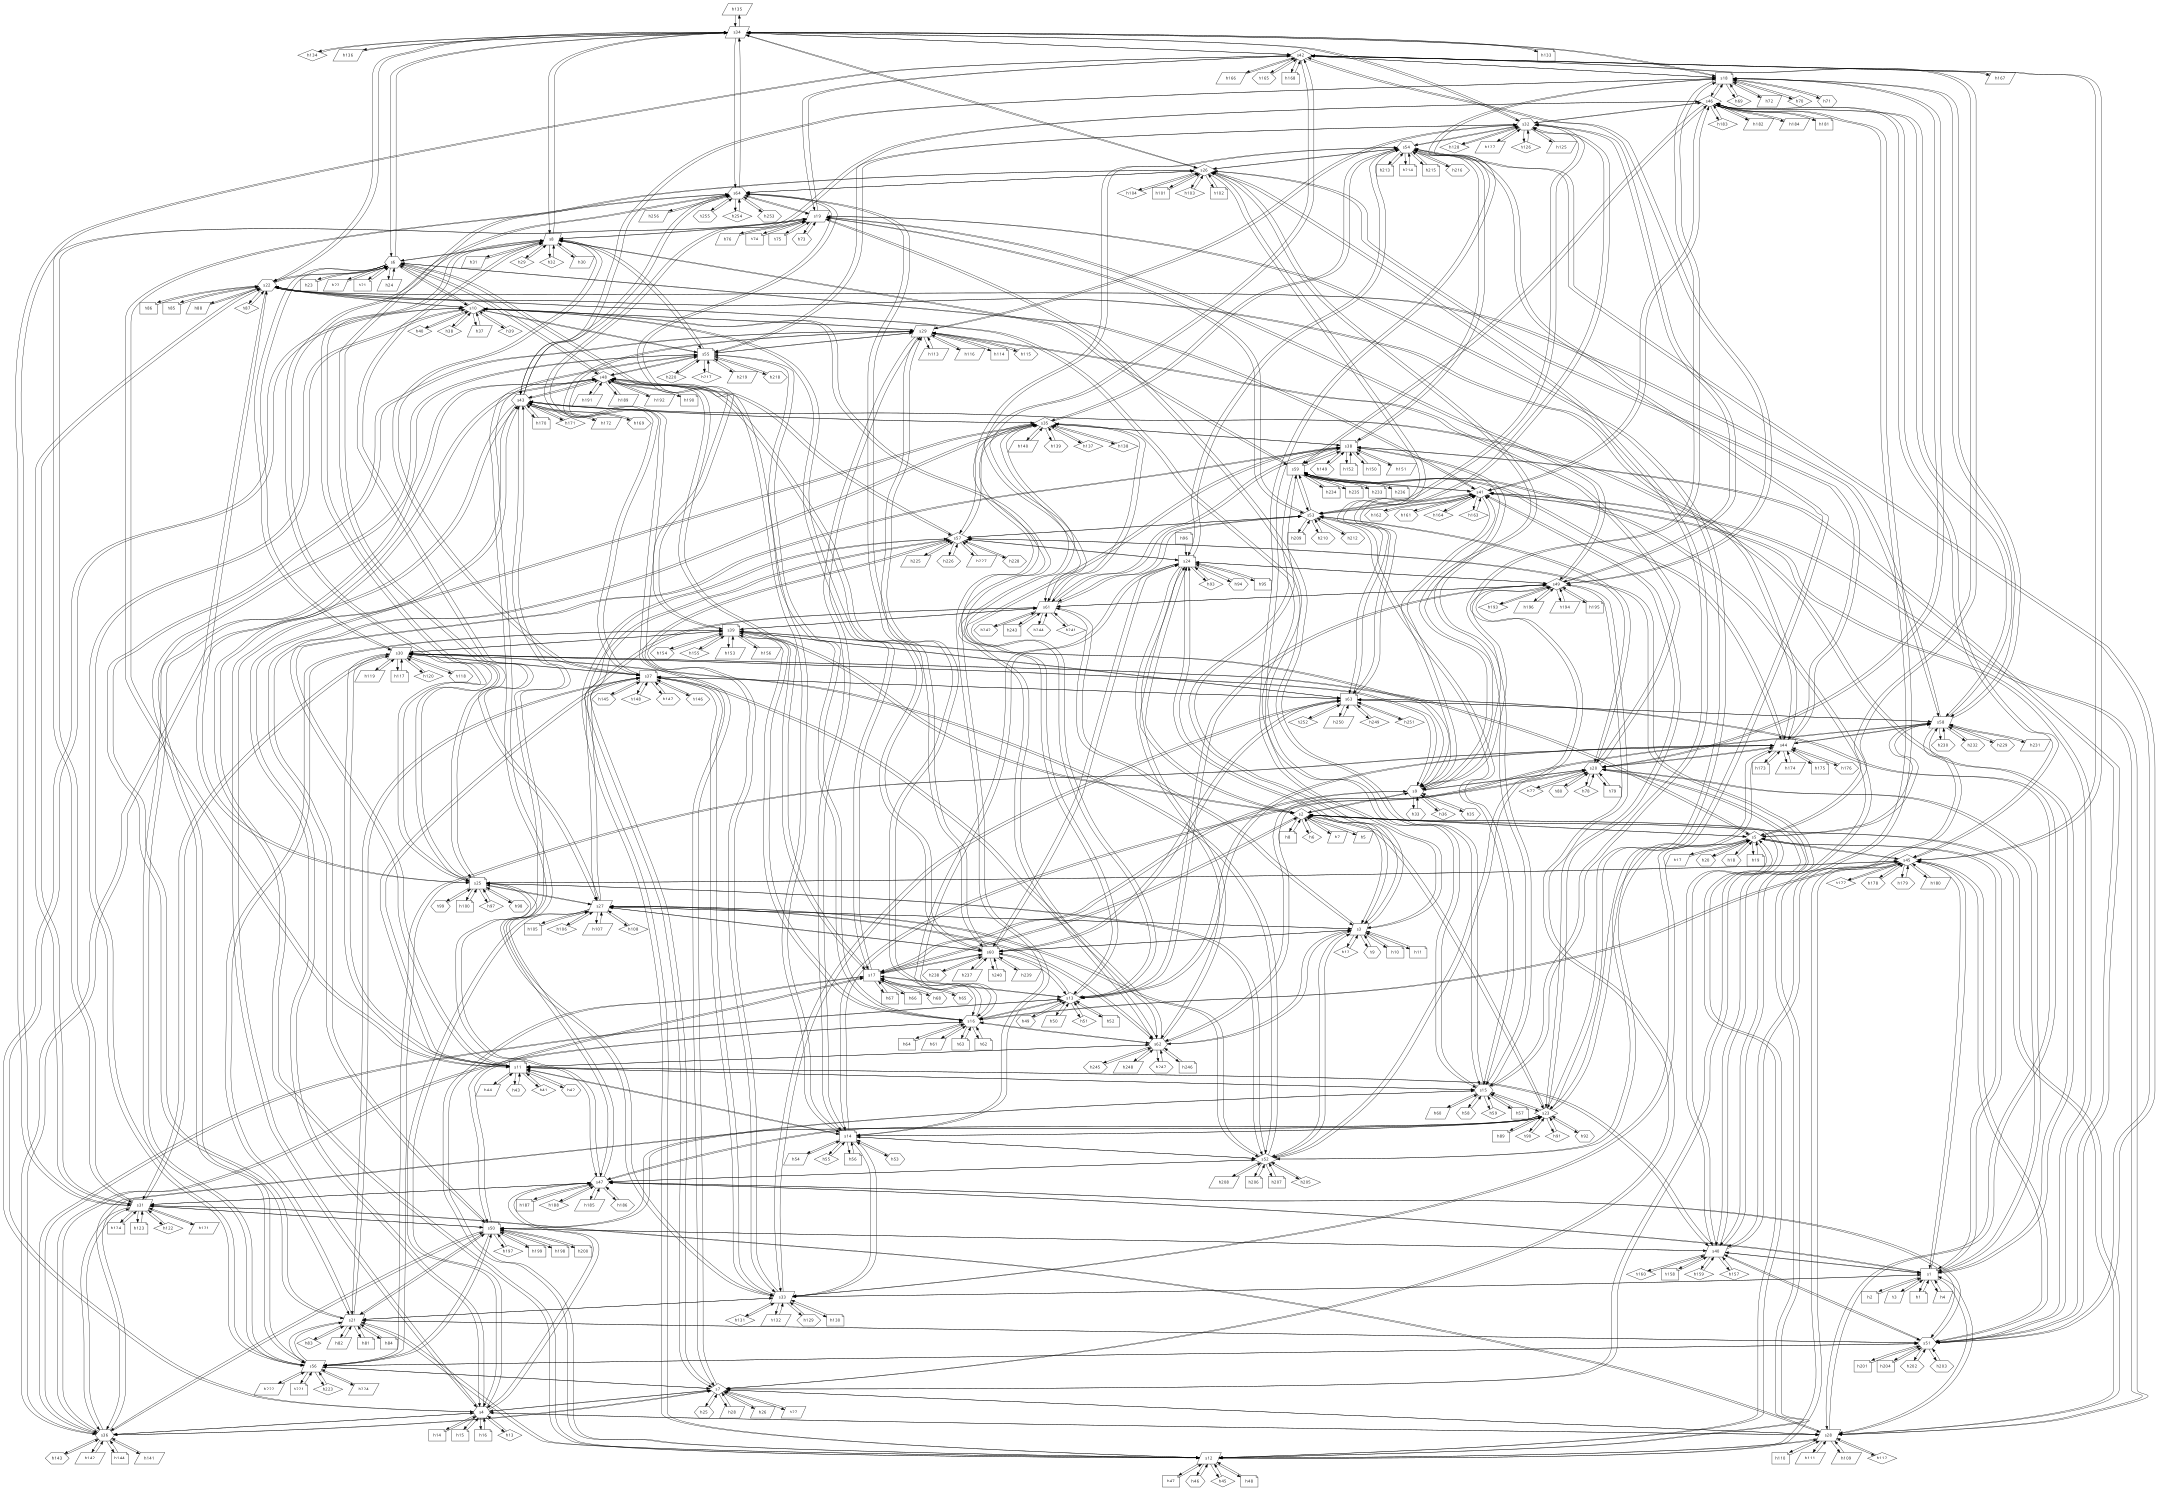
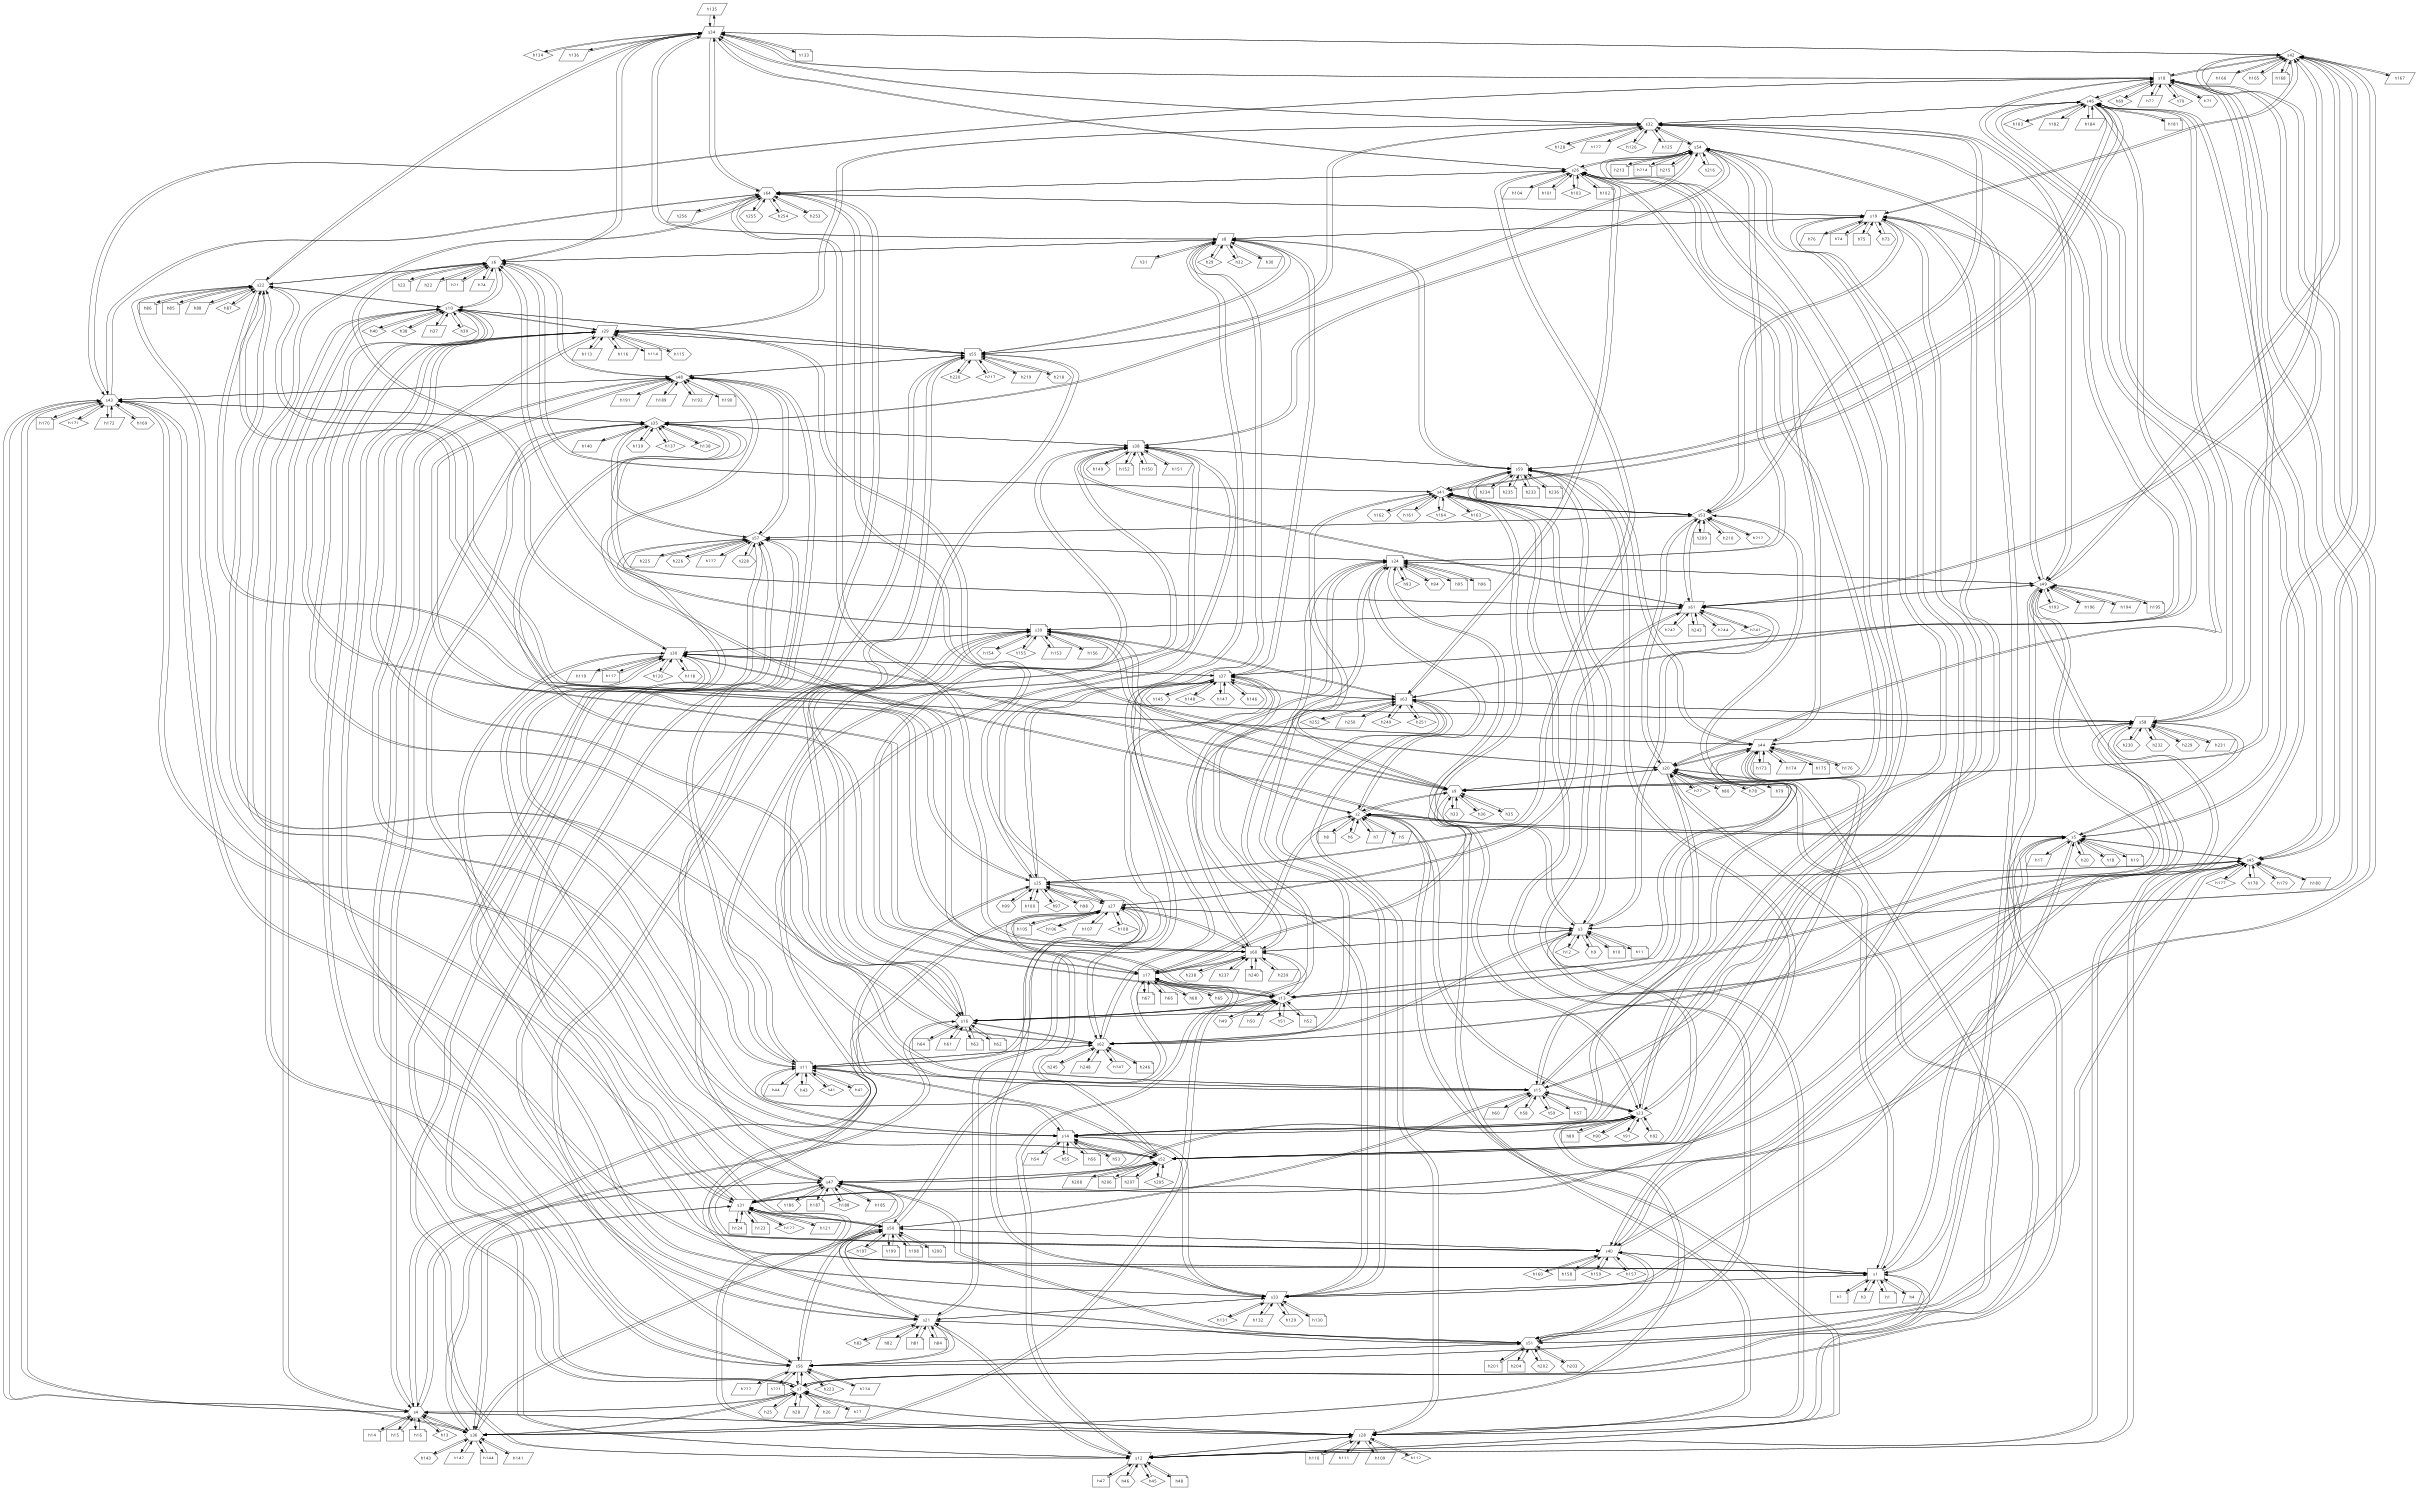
node "h104": shape diamond -> parallelogram
edge "s24" -> "h96": added
